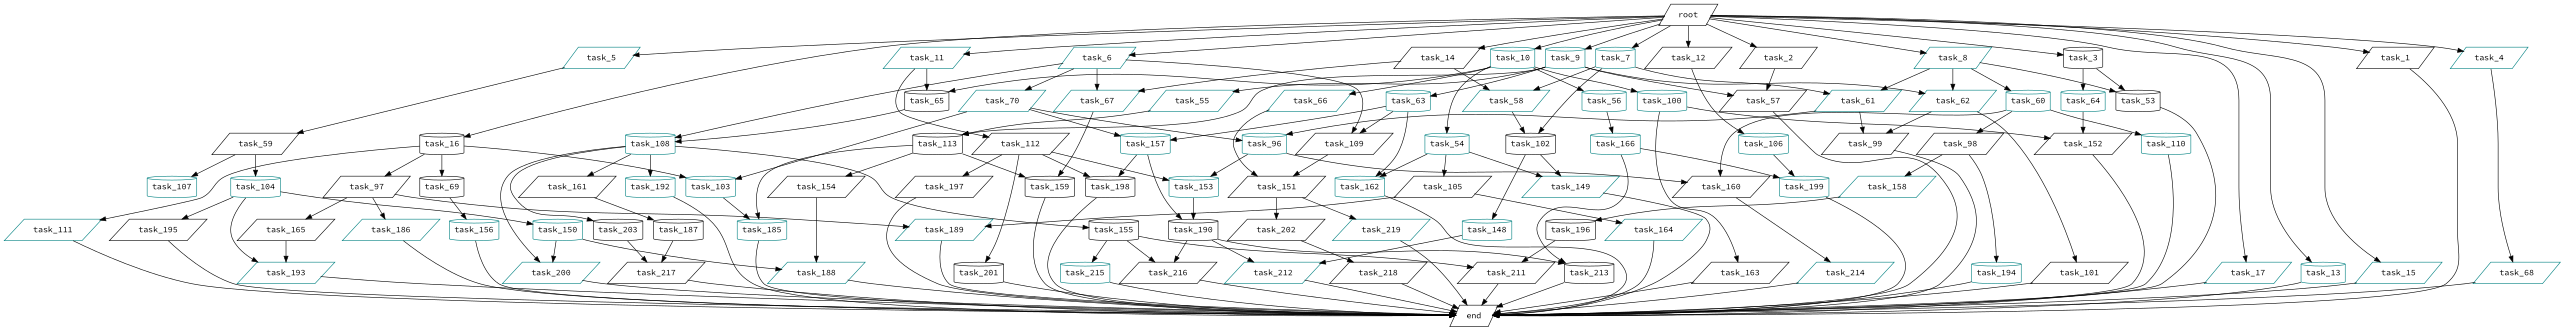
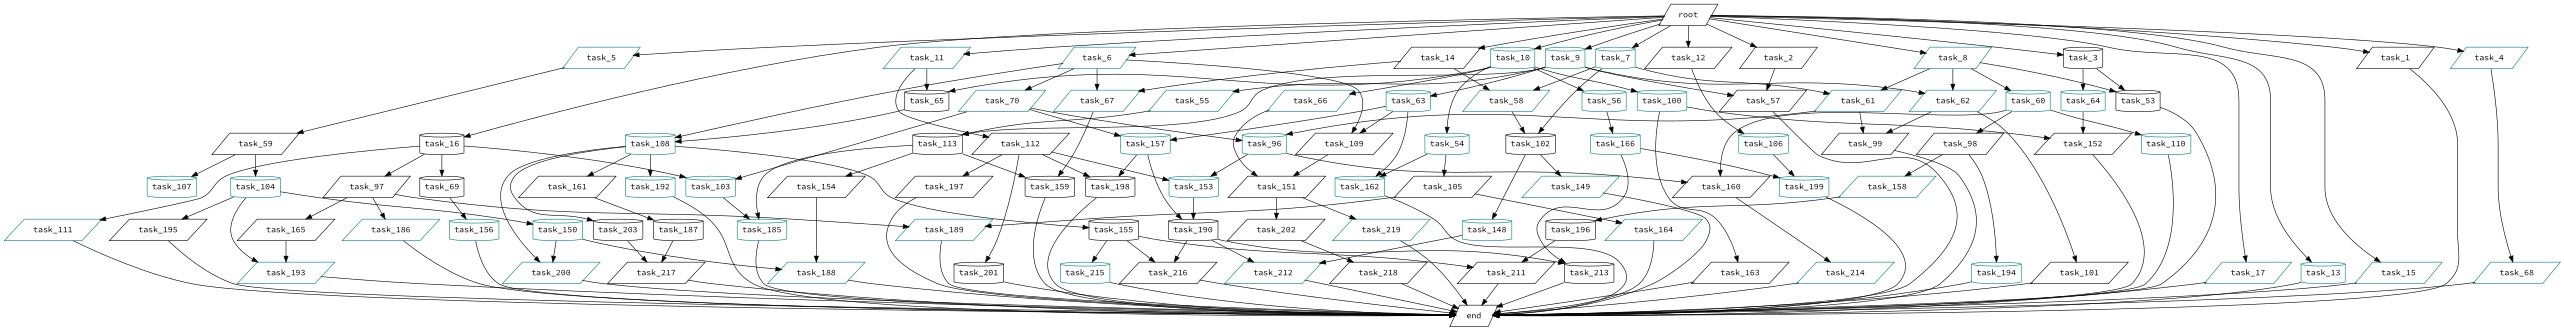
edge "task_54" -> "task_149": removed
